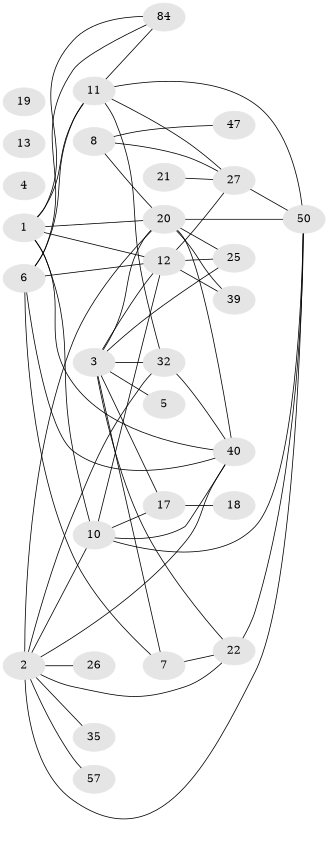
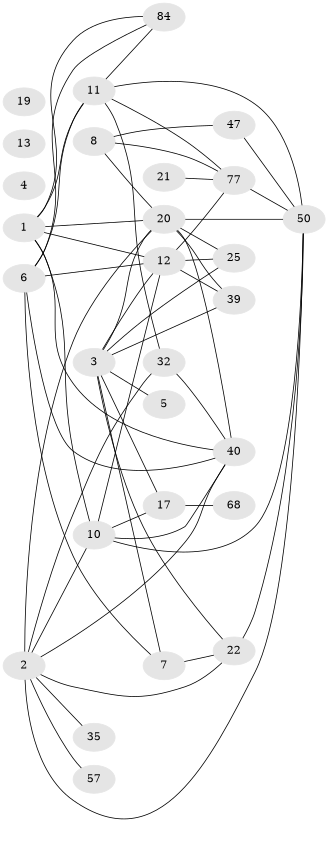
edge "47" -- "50": added
node "27": label "27" -> "77"
edge "3" -- "32": now "3" -- "39"
node "18": label "18" -> "68"
node "26": removed
